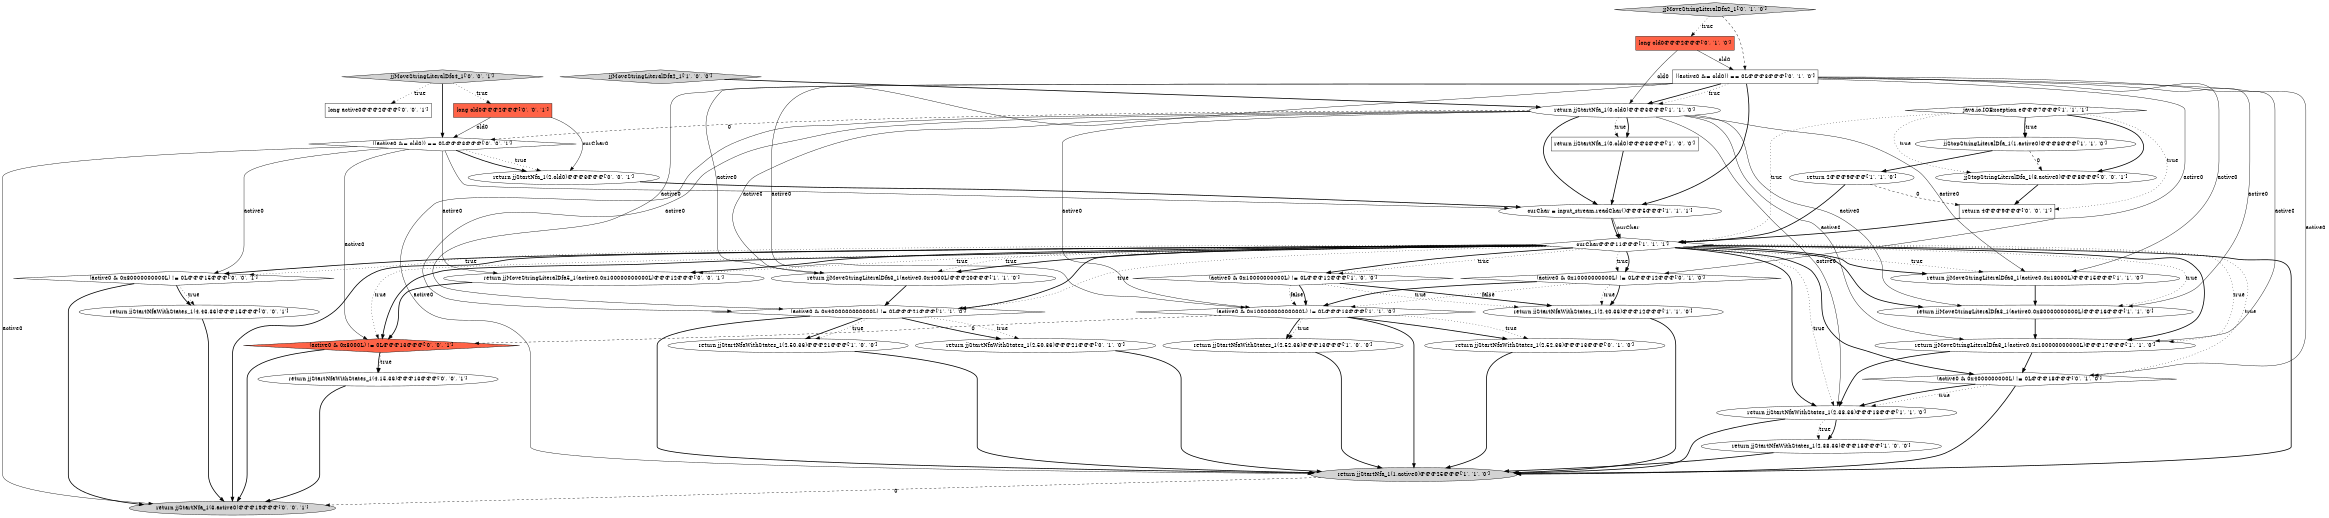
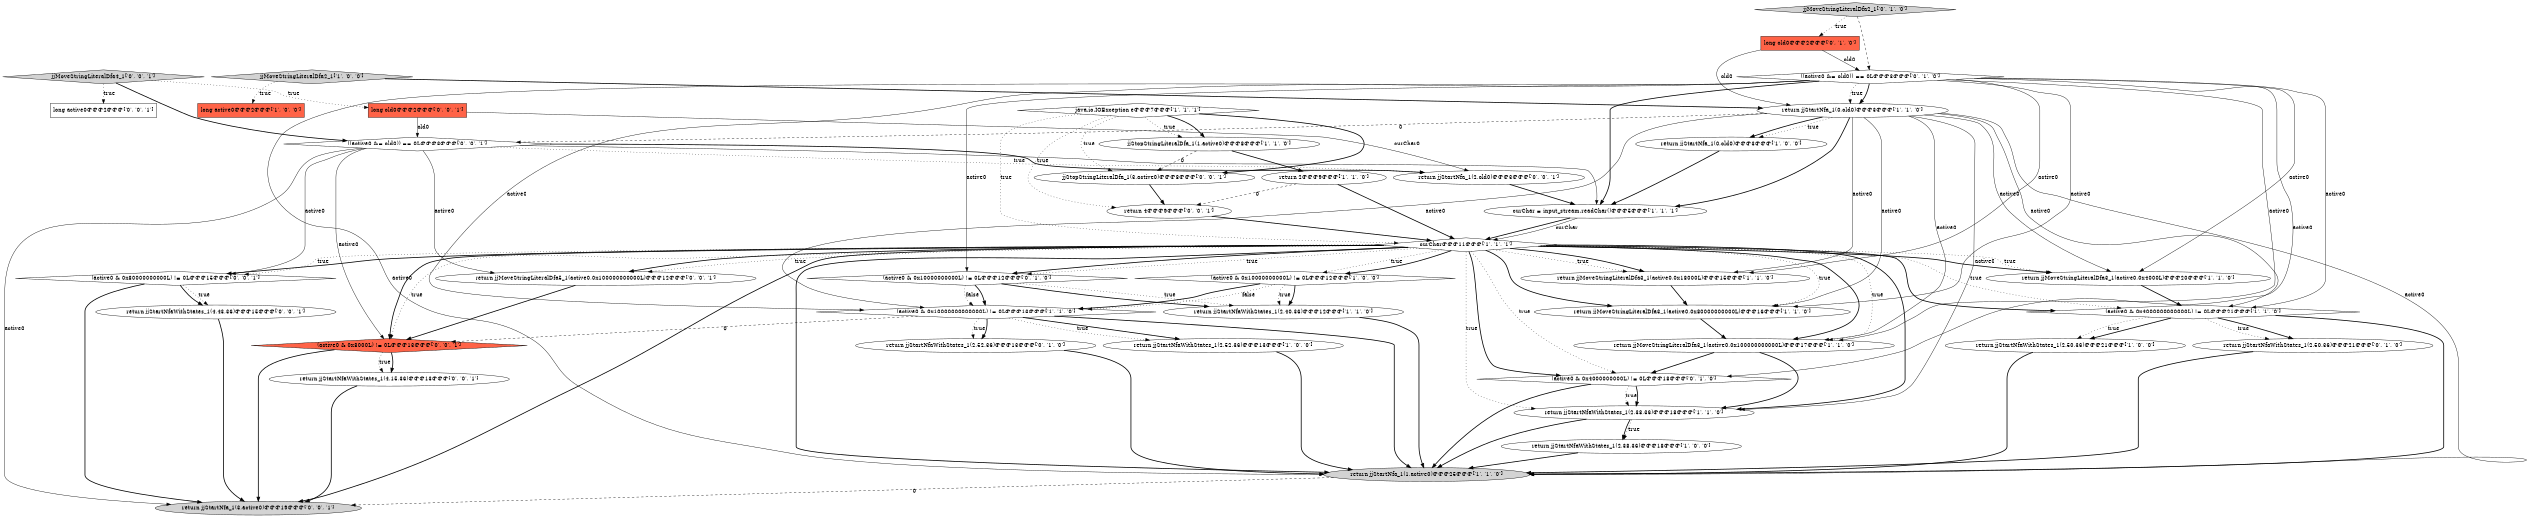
node "((active0 &= old0)) == 0L@@@3@@@['0', '1', '0']": shape box -> diamond
edge "((active0 &= old0)) == 0L@@@3@@@['0', '1', '0']" -> "return jjStartNfa_1(1,active0)@@@25@@@['1', '1', '0']": added, label "active0"
node "long active0@@@2@@@['1', '0', '0']": added
node "return jjStartNfa_1(0,old0)@@@3@@@['1', '0', '0']": shape box -> ellipse
node "return 4@@@9@@@['0', '0', '1']": shape box -> ellipse
